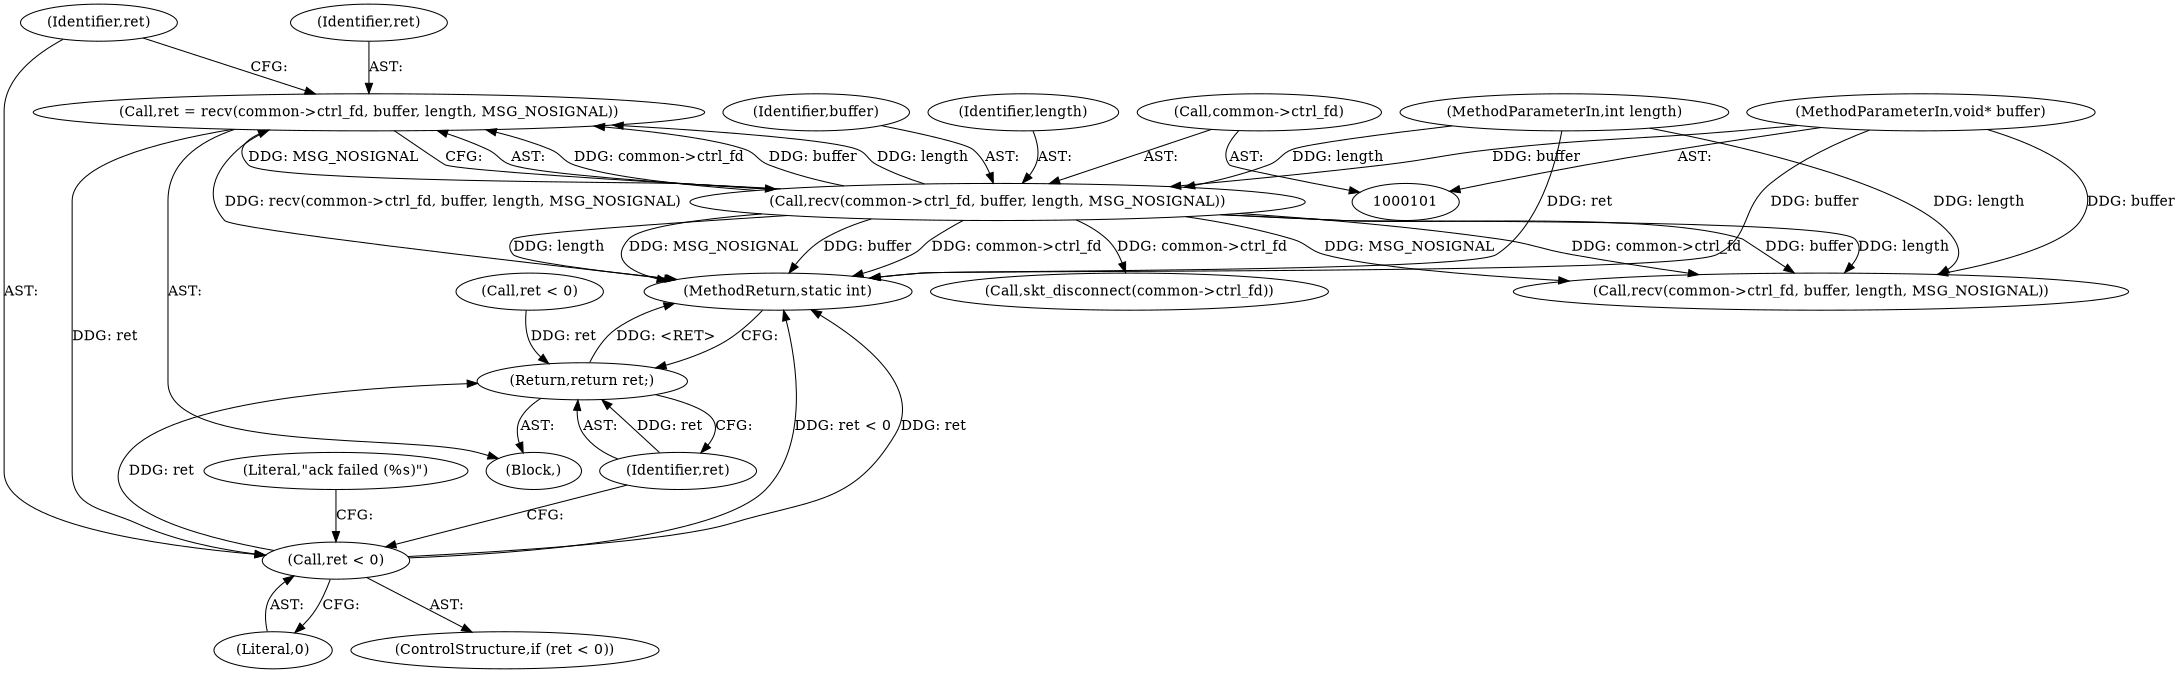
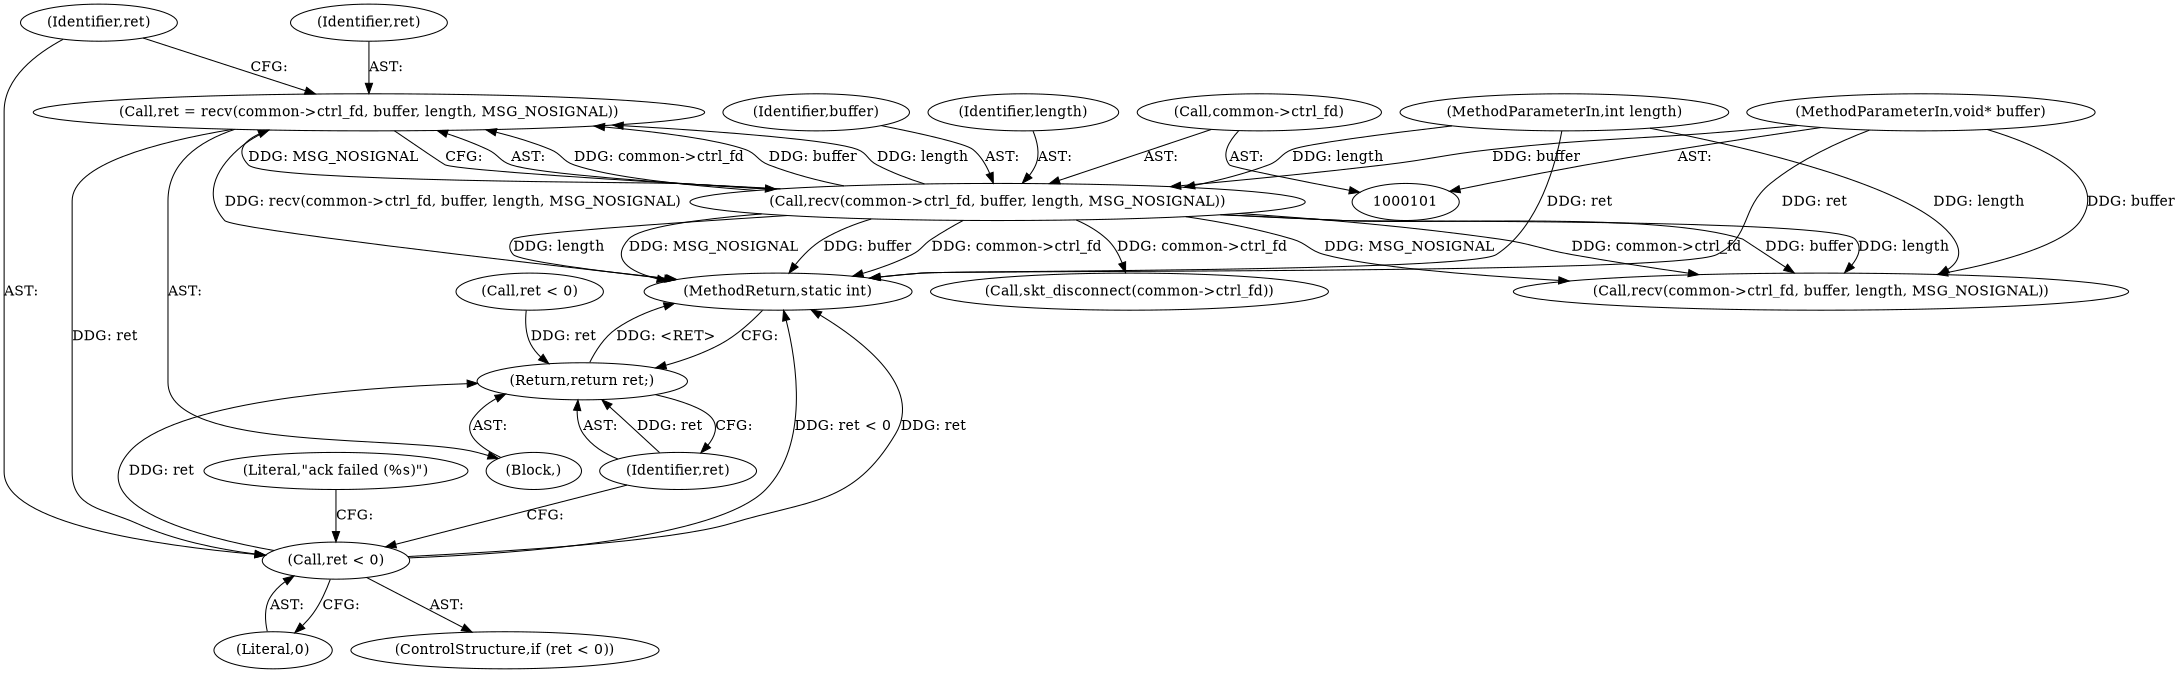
edge "(MethodParameterIn,void* buffer)" -> "(MethodReturn,static int)": label "DDG: buffer" -> "DDG: ret"
edge "(Return,return ret;)" -> "(Block,)": reversed
